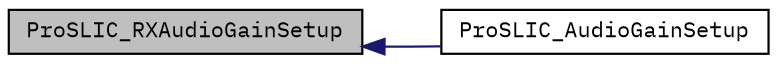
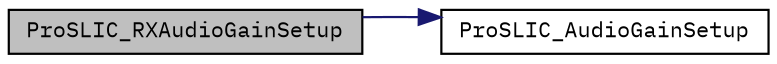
edge "ProSLIC_AudioGainSetup" -> "ProSLIC_RXAudioGainSetup": reversed
